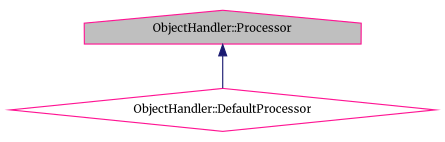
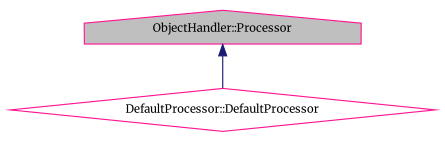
node "ObjectHandler::DefaultProcessor": label "ObjectHandler::DefaultProcessor" -> "DefaultProcessor::DefaultProcessor"
